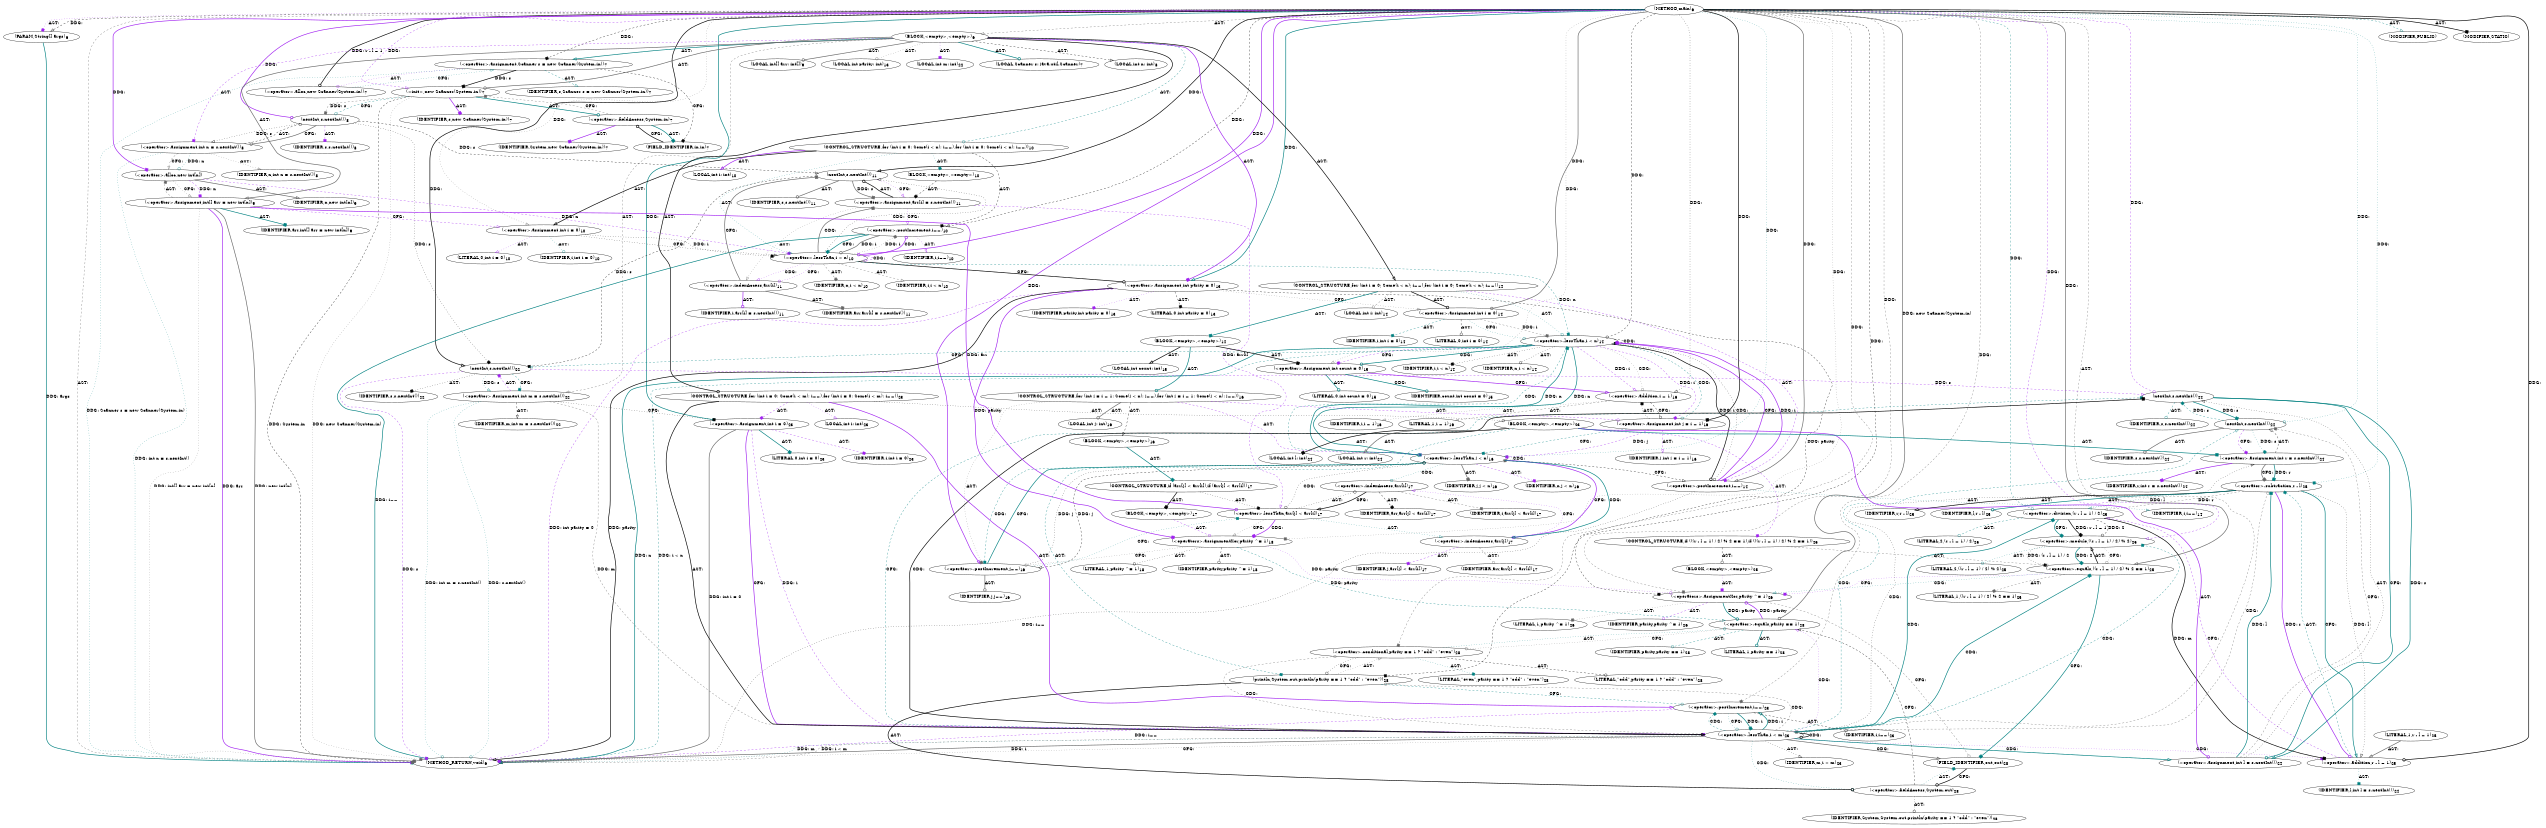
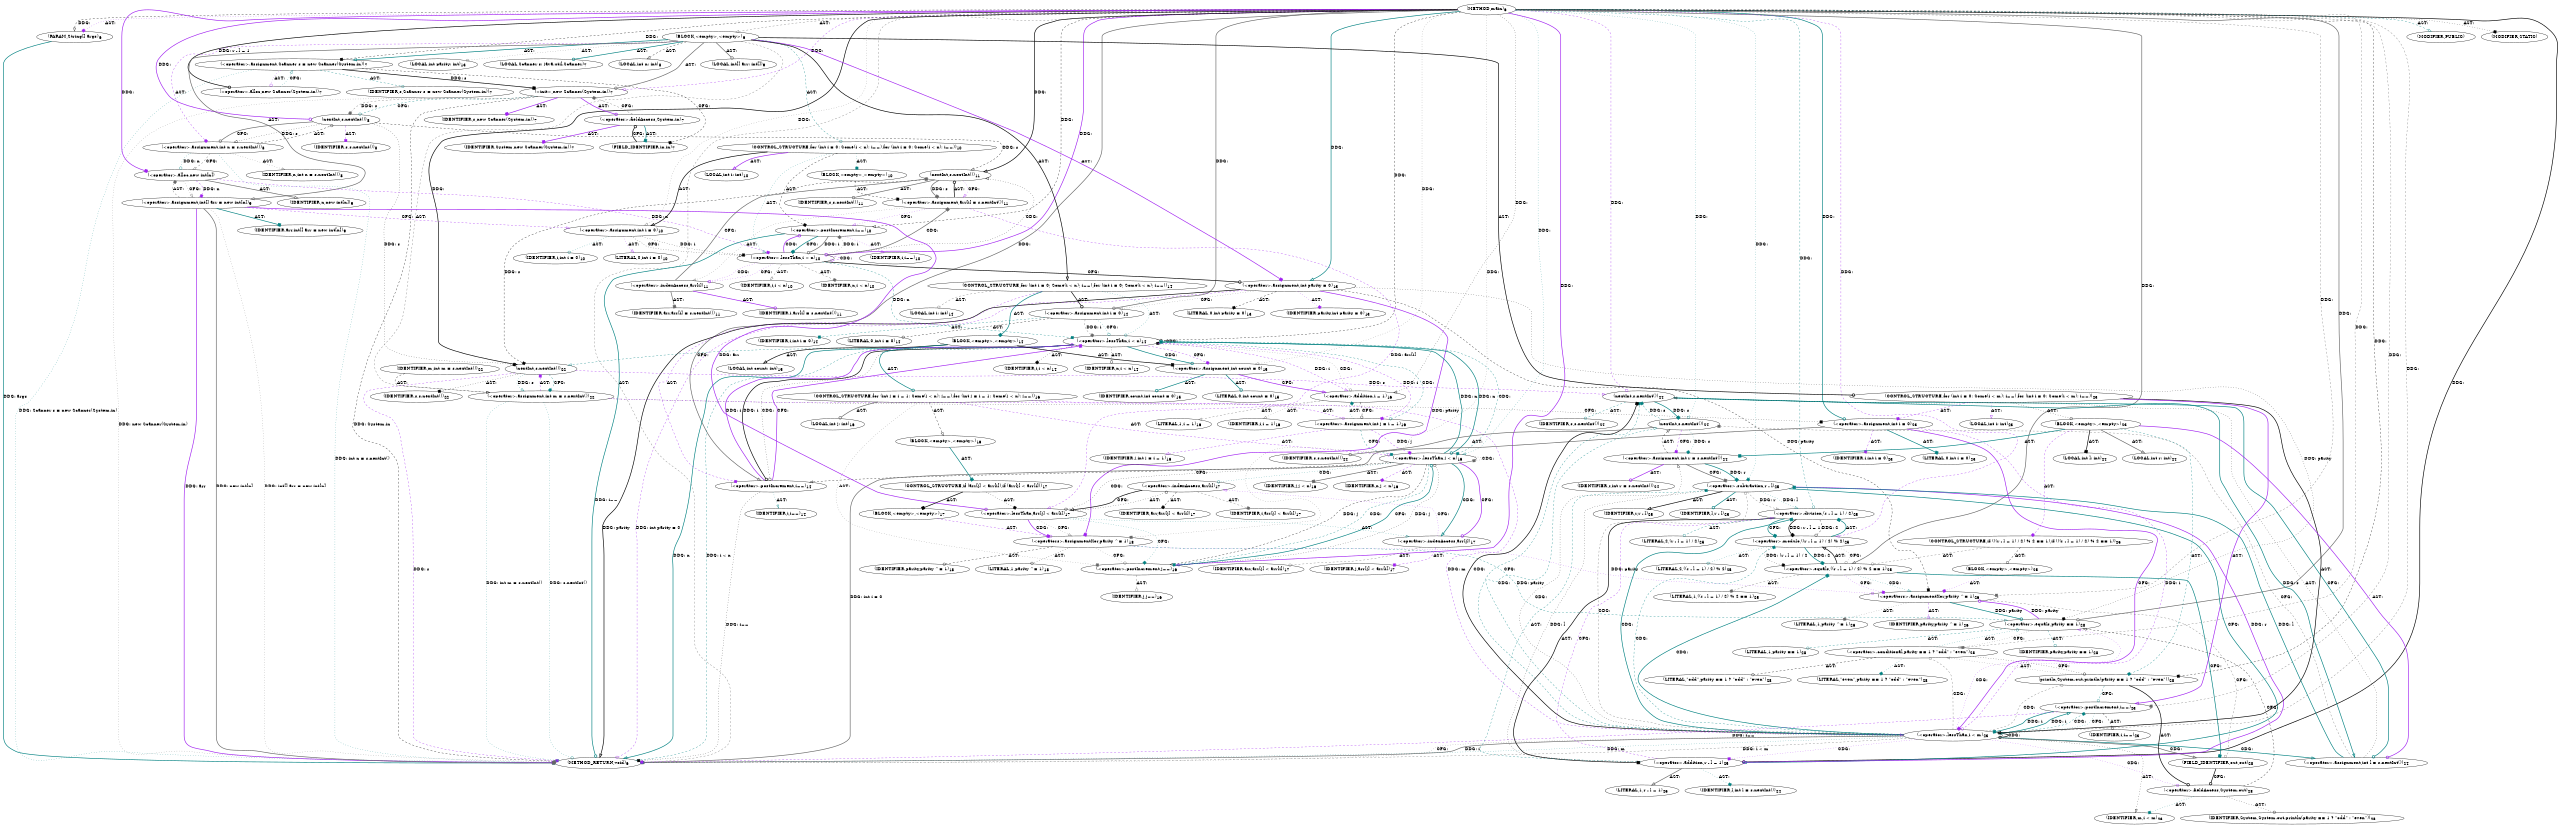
edge "(METHOD,main)" -> "(MODIFIER,STATIC)": style bold -> dotted
node "(LOCAL,int m: int)": removed
edge "(<operator>.assignment,Scanner s = new Scanner(System.in))" -> "(IDENTIFIER,s,Scanner s = new Scanner(System.in))": arrowhead onormal -> odot
edge "(<init>,new Scanner(System.in))" -> "(<operator>.fieldAccess,System.in)": color teal -> purple
edge "(METHOD,main)" -> "(<operator>.assignment,int j = i + 1)": removed, label "DDG:"
edge "(METHOD,main)" -> "(<operator>.equals,parity == 1)": label "DDG: new Scanner(System.in)" -> "DDG: "
edge "(METHOD,main)" -> "(<operator>.lessThan,i < m)": label "AST: " -> "DDG: "
edge "(<operator>.assignment,int count = 0)" -> "(IDENTIFIER,count,int count = 0)": label "CDG: " -> "AST: "
edge "(<operator>.assignment,int parity = 0)" -> "(<operator>.equals,parity == 1)": added, label "DDG: parity"
edge "(<operator>.assignment,int m = s.nextInt())" -> "(IDENTIFIER,m,int m = s.nextInt())": reversed
edge "(<operator>.assignment,int j = i + 1)" -> "(<operator>.addition,i + 1)": color black -> teal
edge "(<operator>.assignment,int r = s.nextInt())" -> "(IDENTIFIER,r,int r = s.nextInt())": arrowhead box -> odot
edge "(<operator>.modulo,((r - l + 1) / 2) % 2)" -> "(<operator>.division,(r - l + 1) / 2)": added, label "AST:"
edge "(<operator>.postIncrement,j++)" -> "(<operator>.lessThan,arr[j] < arr[i])": reversed
edge "(<operator>.postIncrement,j++)" -> "(IDENTIFIER,j,j++)": style bold -> dashed
edge "(<operator>.equals,parity == 1)" -> "(LITERAL,1,parity == 1)": style bold -> dashed
edge "(<operator>.division,(r - l + 1) / 2)" -> "(<operator>.addition,r - l + 1)": label "DDG: m" -> "AST: "
edge "(<operator>.assignment,int m = s.nextInt())" -> "(<operator>.lessThan,i < m)": color gray40 -> purple
edge "(LITERAL,1,r - l + 1)" -> "(<operator>.addition,r - l + 1)": reversed
edge "(<operator>.fieldAccess,System.out)" -> "(FIELD_IDENTIFIER,out,out)": now "(<operator>.fieldAccess,System.out)" -> "(IDENTIFIER,m,i < m)"
edge "(<operator>.lessThan,i < m)" -> "(<operator>.fieldAccess,System.out)": color teal -> purple
